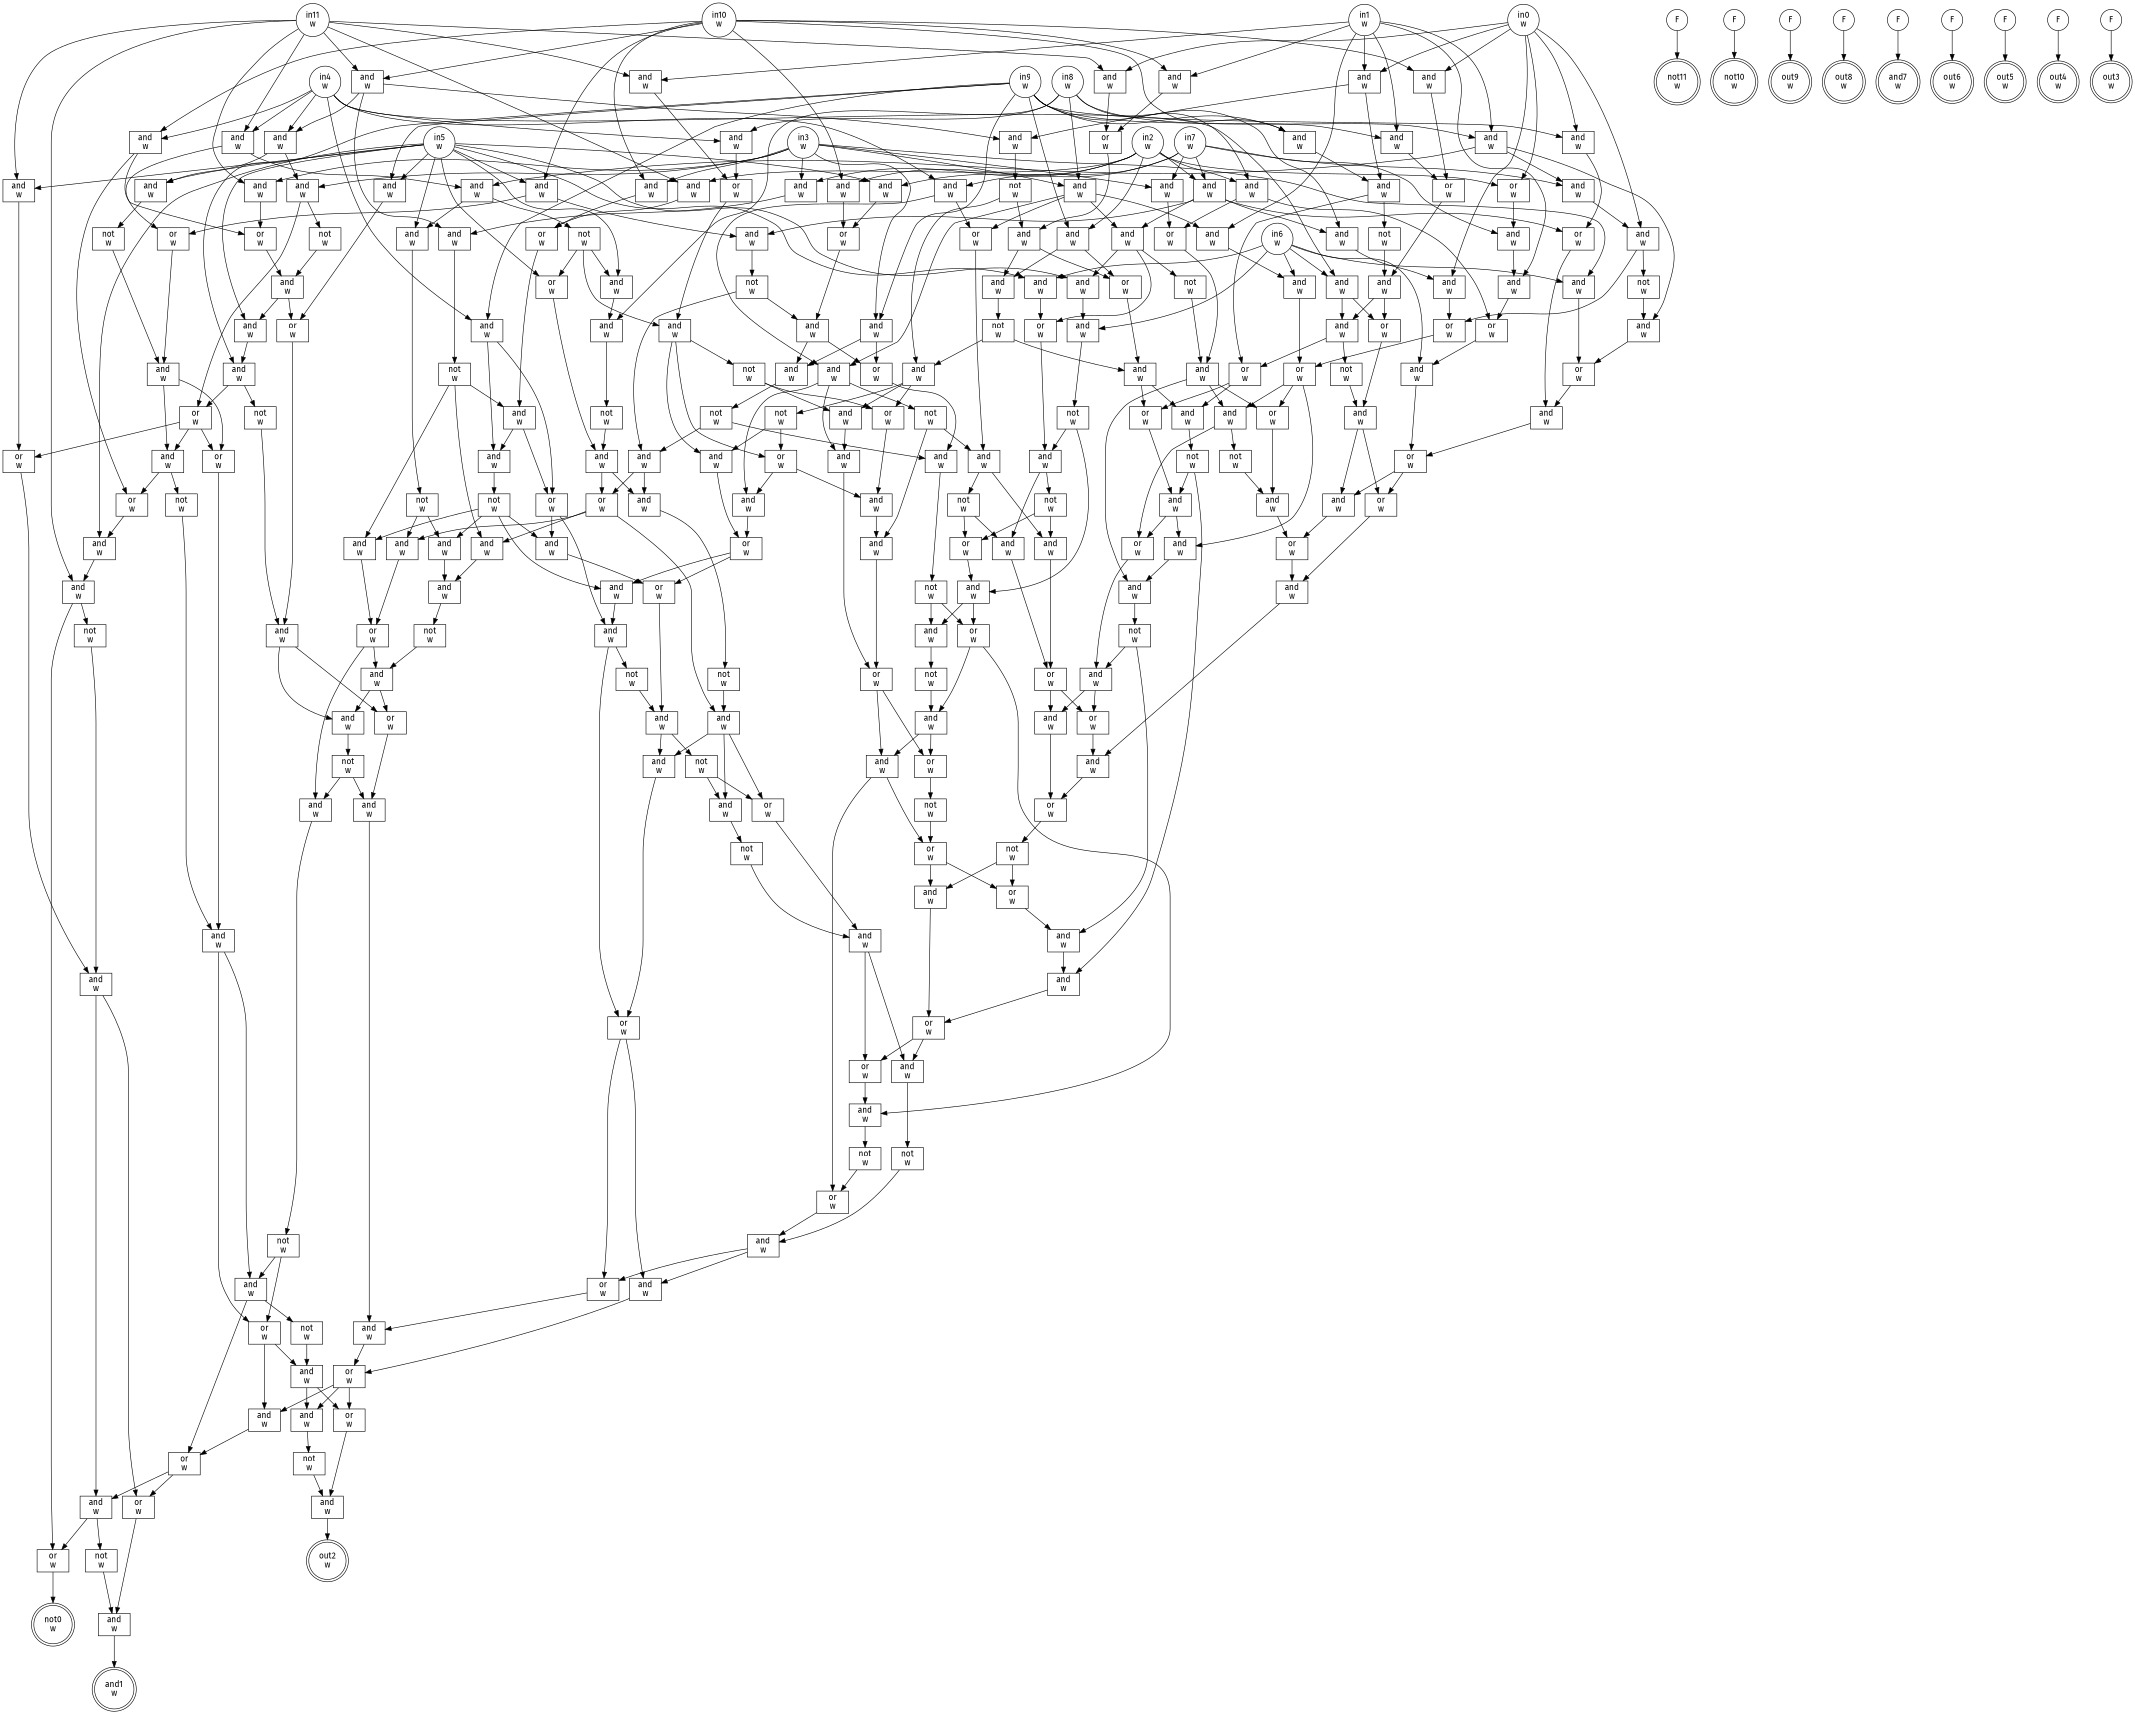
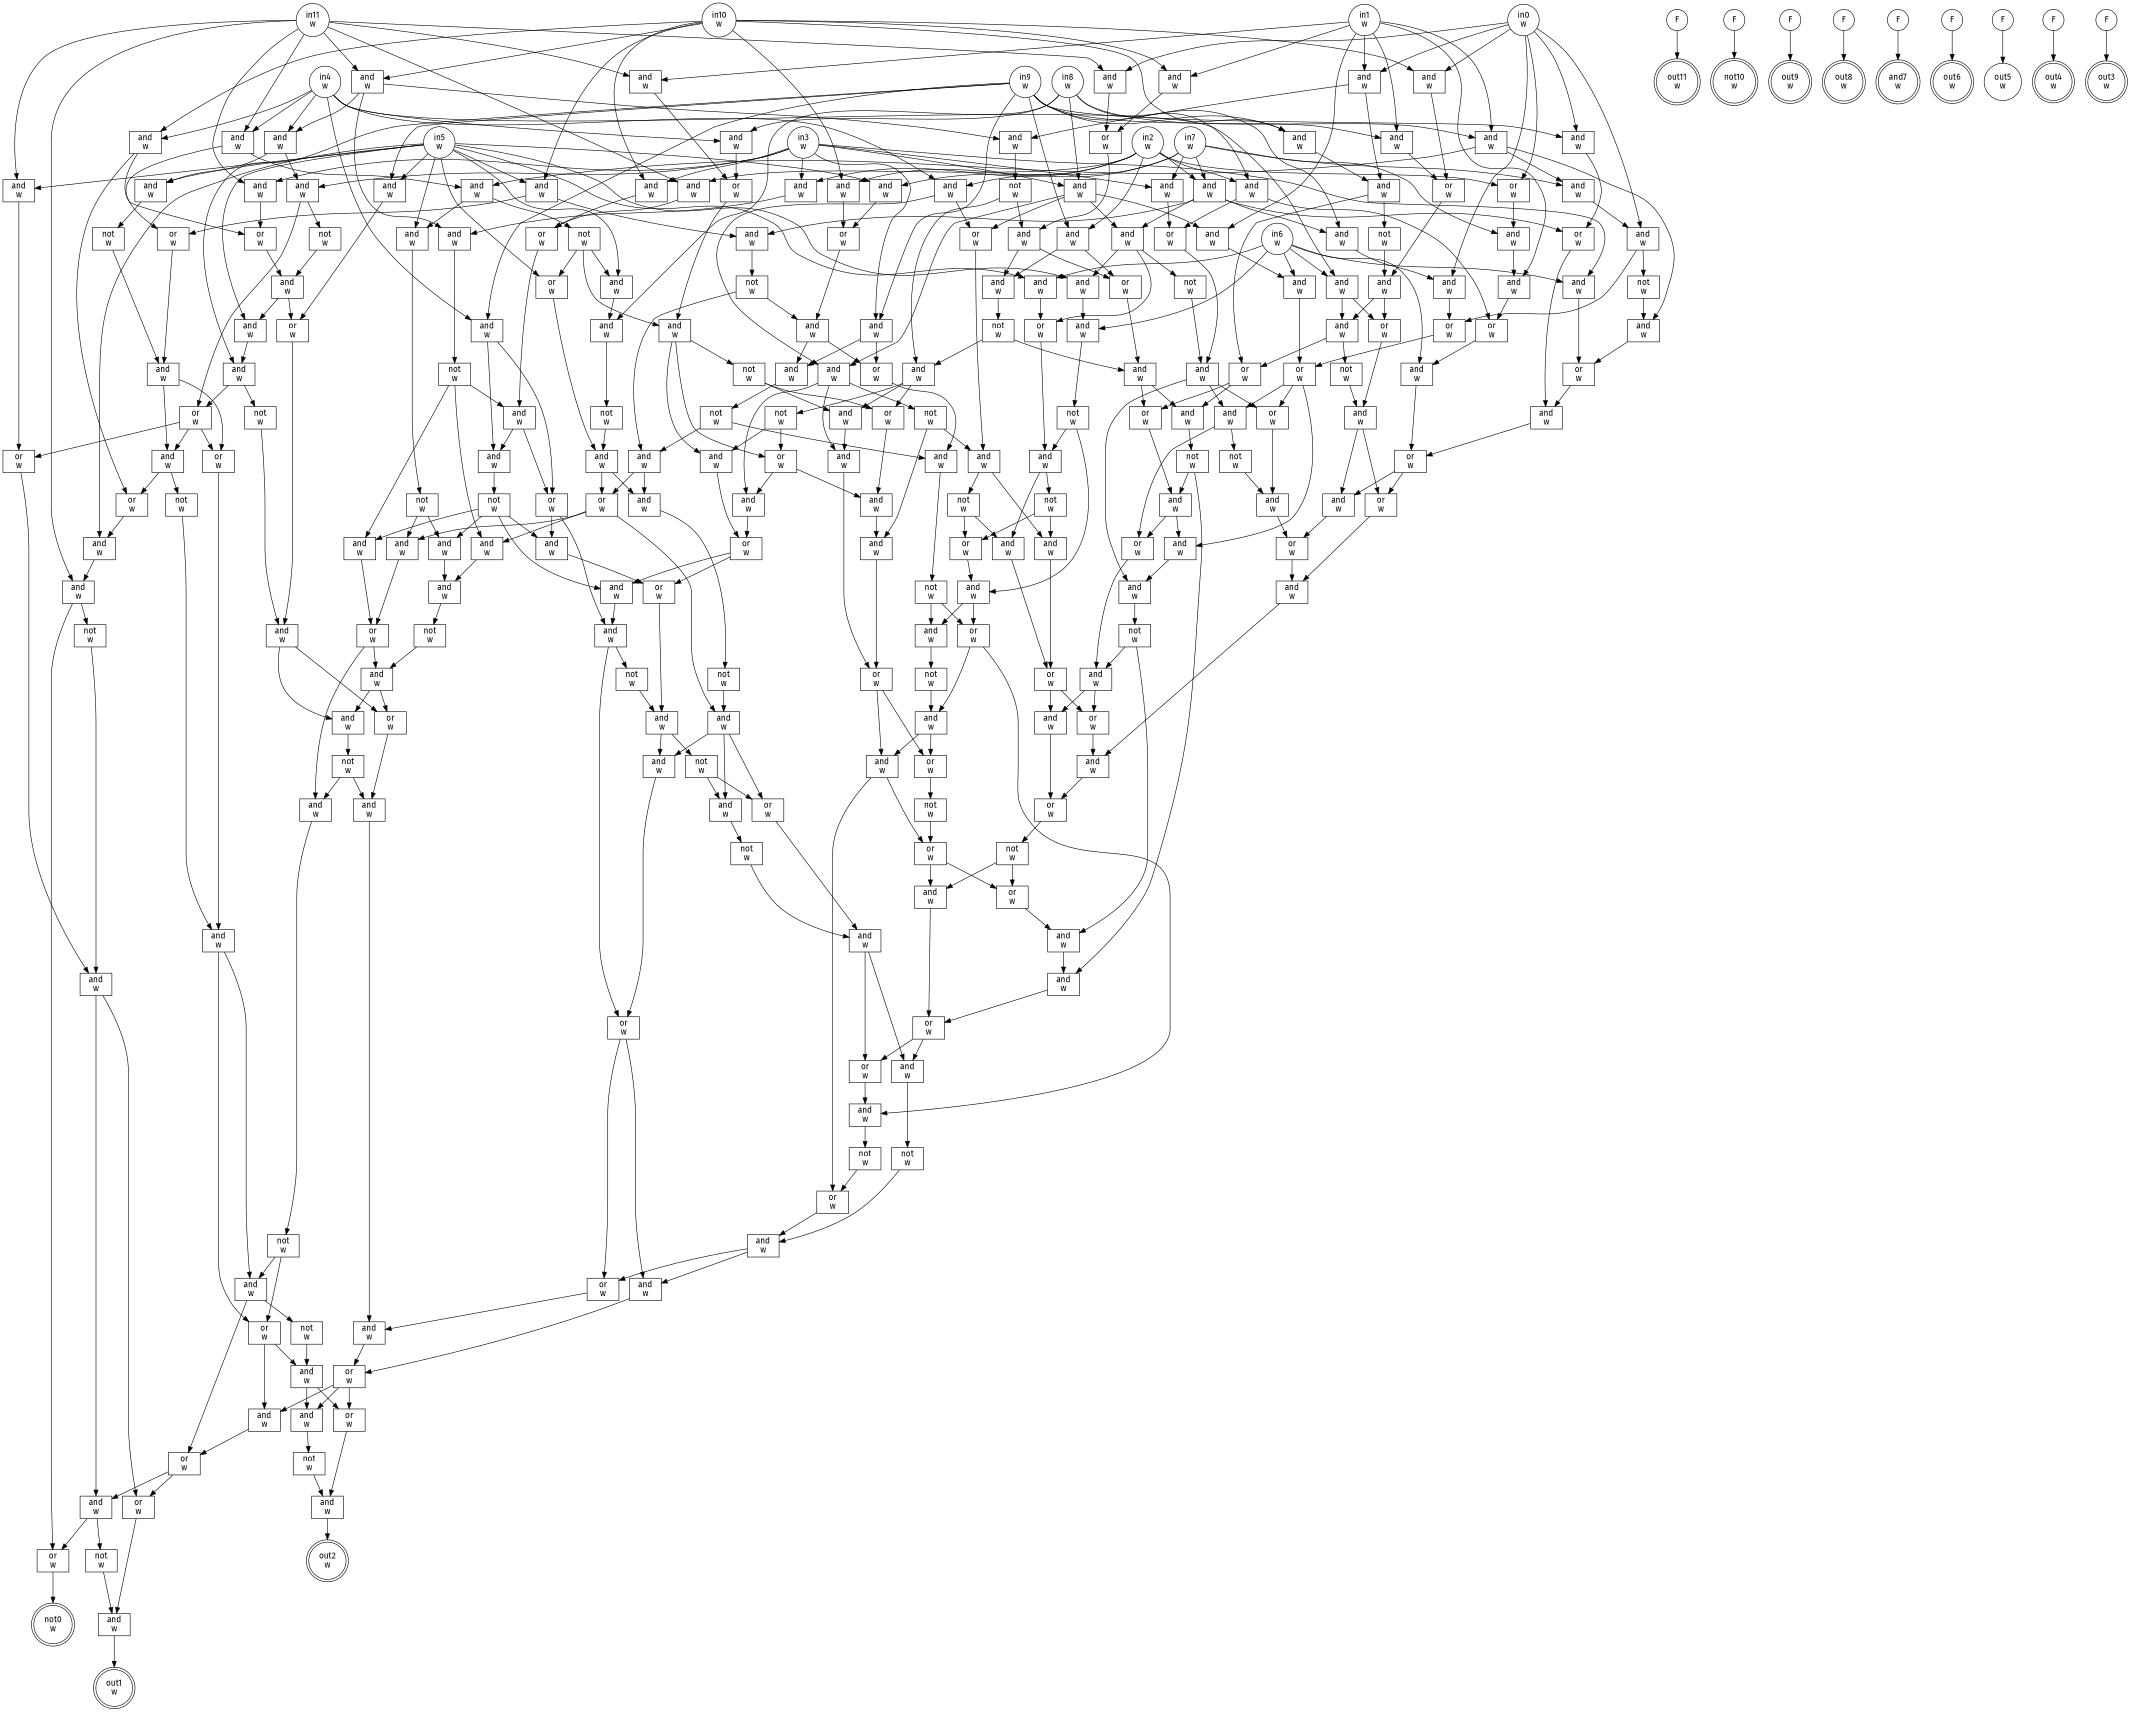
node "not11 w": label "not11 w" -> "out11 w"
node "out5 w": shape doublecircle -> circle
node "and1 w": label "and1 w" -> "out1 w"
